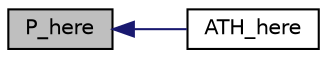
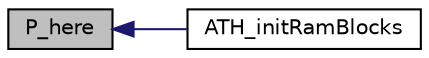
node "ATH_here": label "ATH_here" -> "ATH_initRamBlocks"
